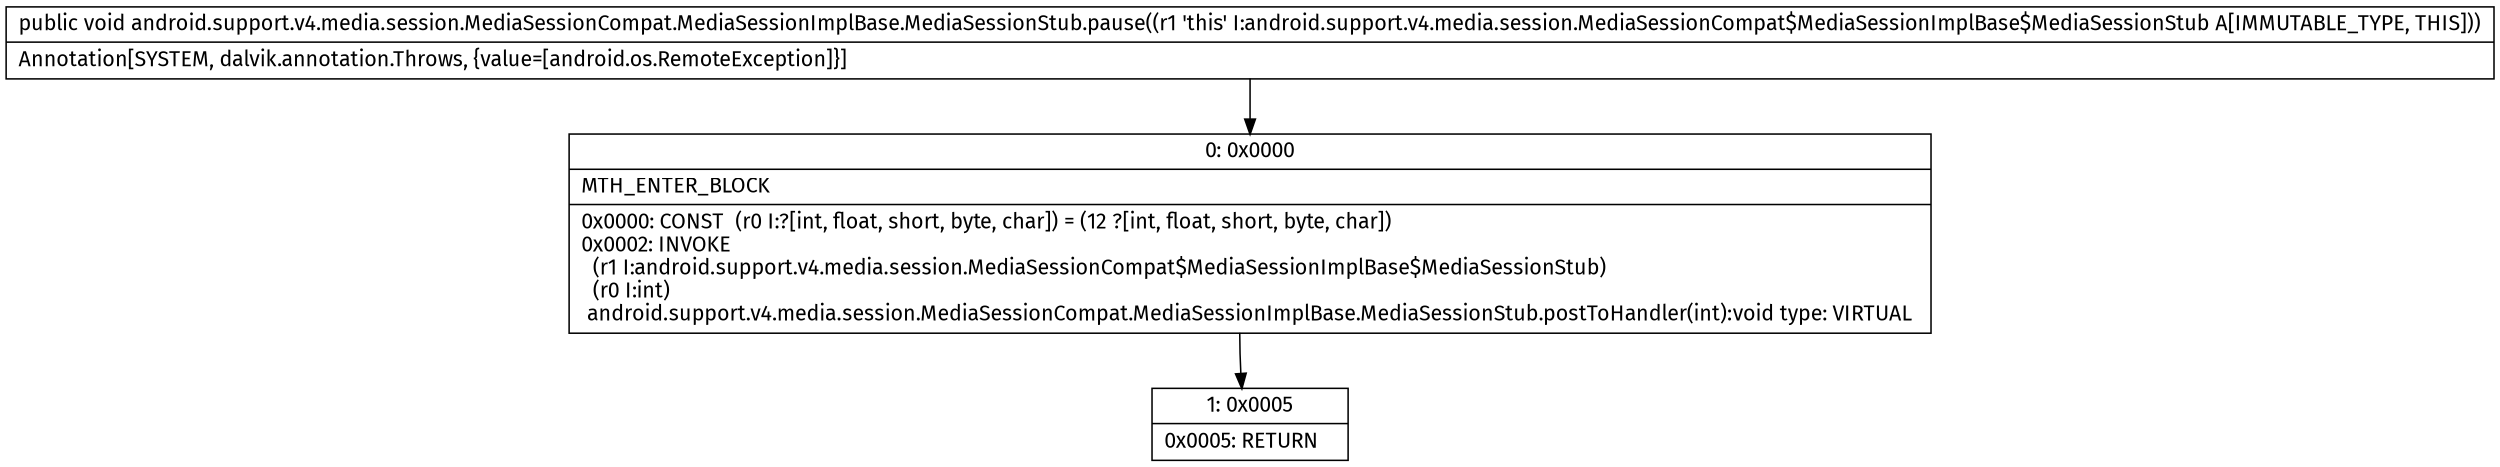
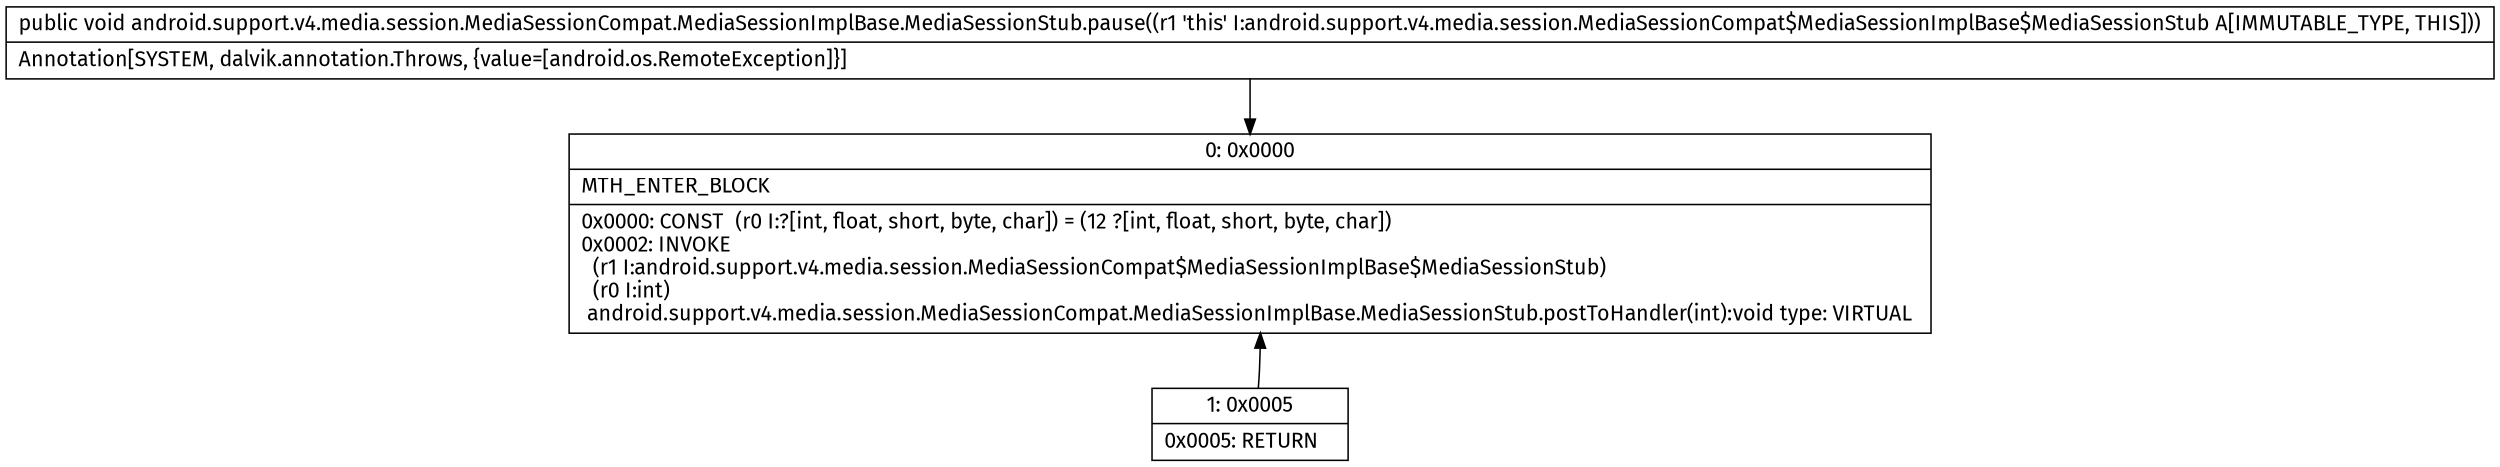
edge "0: 0x0000" -> "1: 0x0005": reversed
